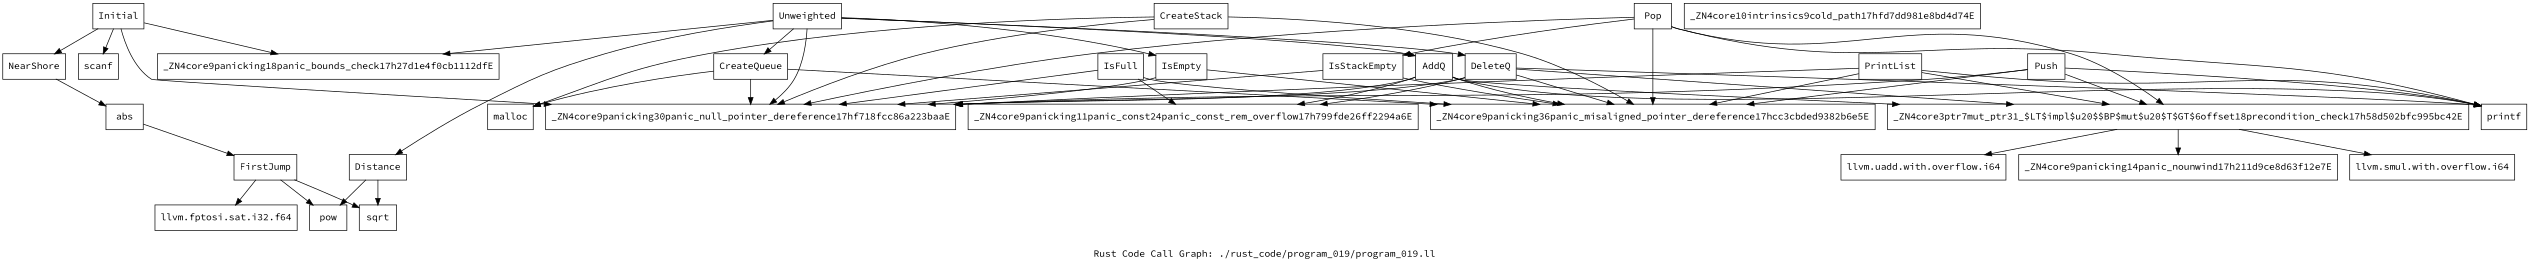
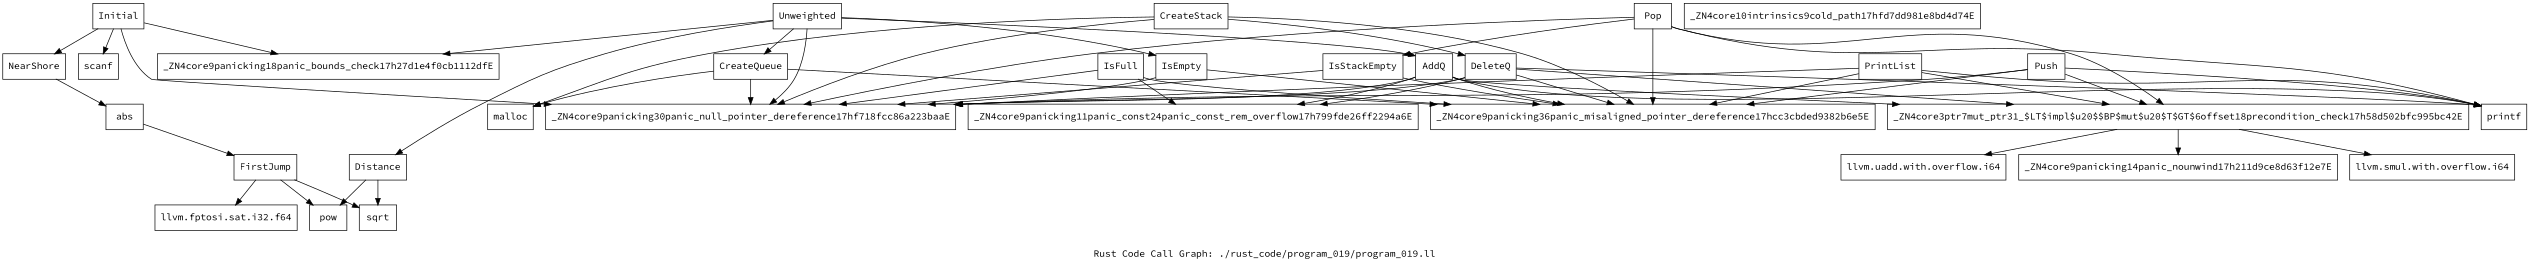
edge "Unweighted" -> "DeleteQ": now "CreateStack" -> "DeleteQ"
